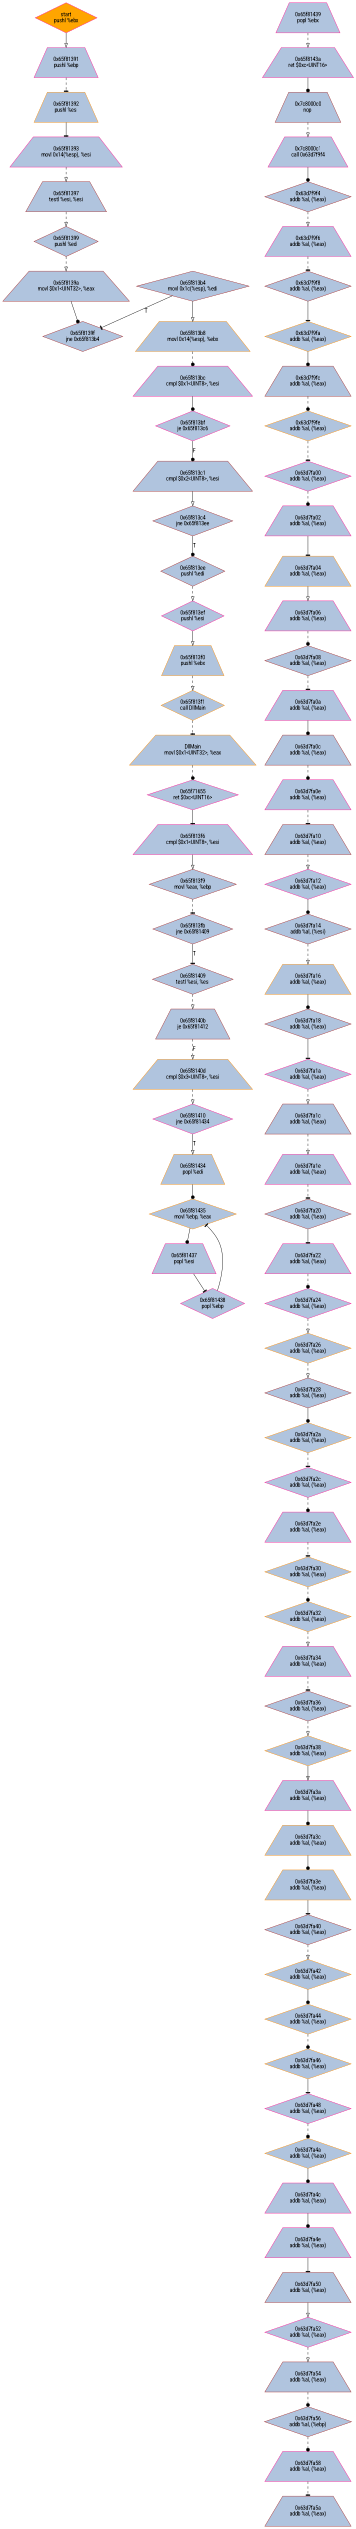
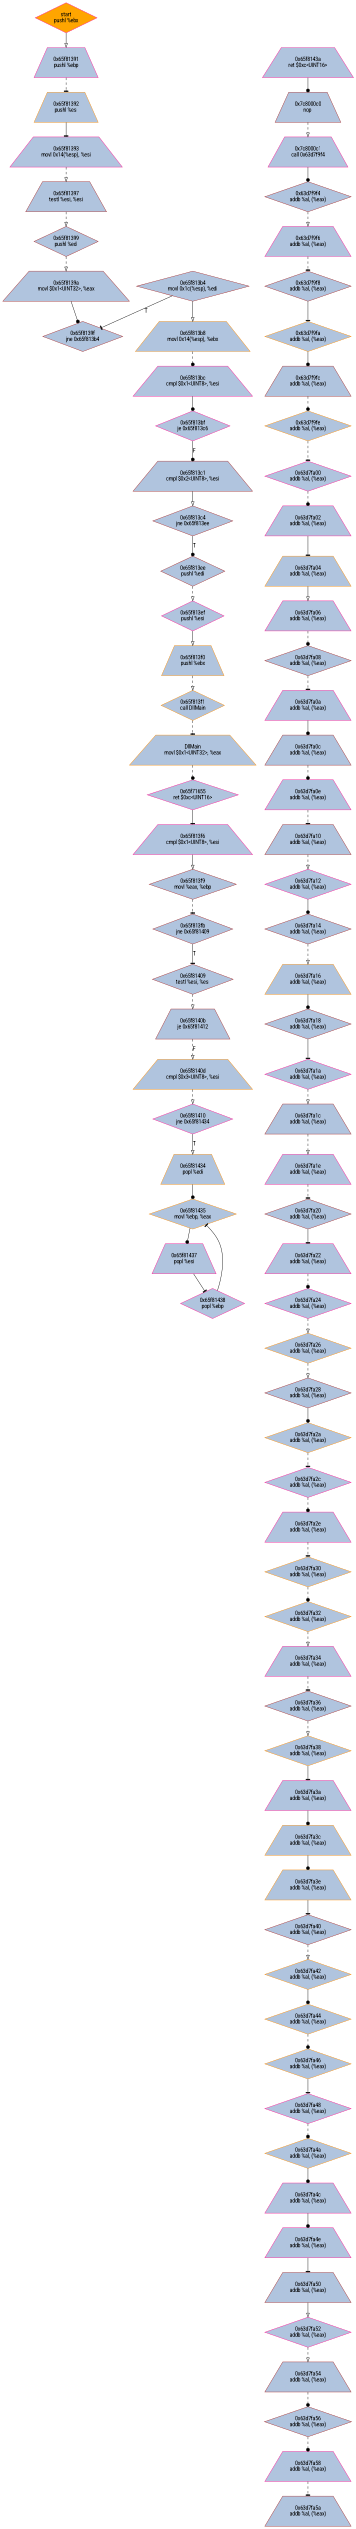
node "0x65f81439 popl %ebx": removed
node "0x63d7fa14 addb %al, (%esi)": label "0x63d7fa14 addb %al, (%esi)" -> "0x63d7fa14 addb %al, (%eax)"
edge "0x63d7fa38 addb %al, (%eax)" -> "0x63d7fa3a addb %al, (%eax)": arrowhead onormal -> tee
node "0x63d7fa56 addb %al, (%ebp)": label "0x63d7fa56 addb %al, (%ebp)" -> "0x63d7fa56 addb %al, (%eax)"
